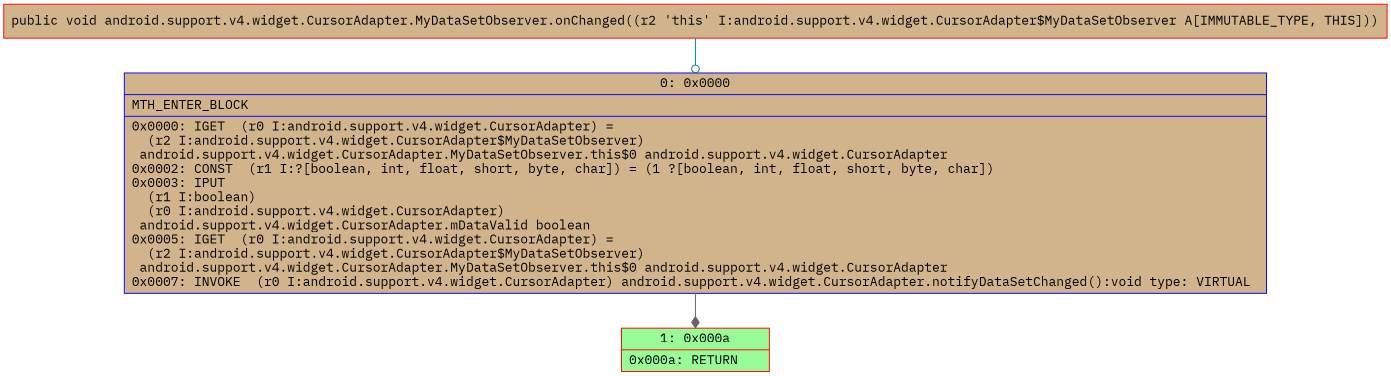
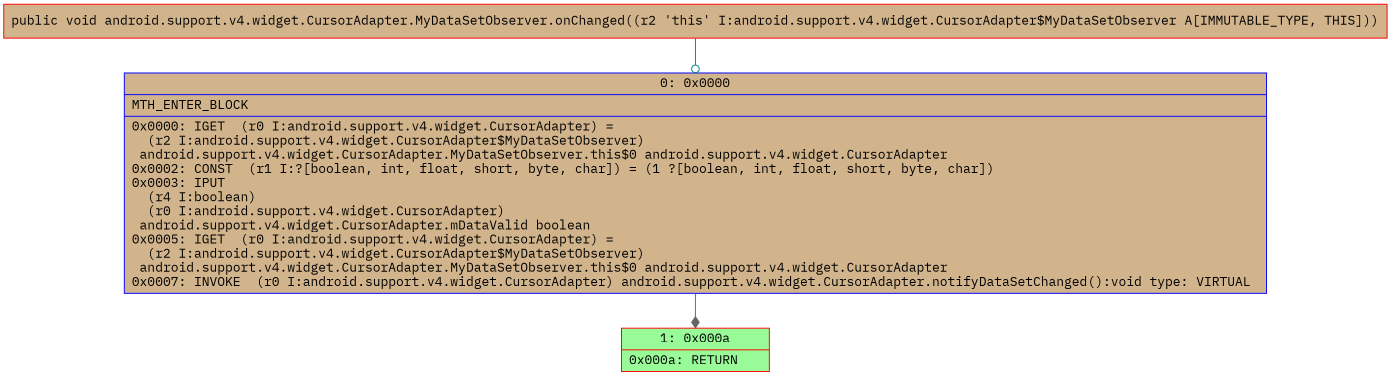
node "0: 0x0000": text "(r1 I:boolean)" -> "(r4 I:boolean)"
